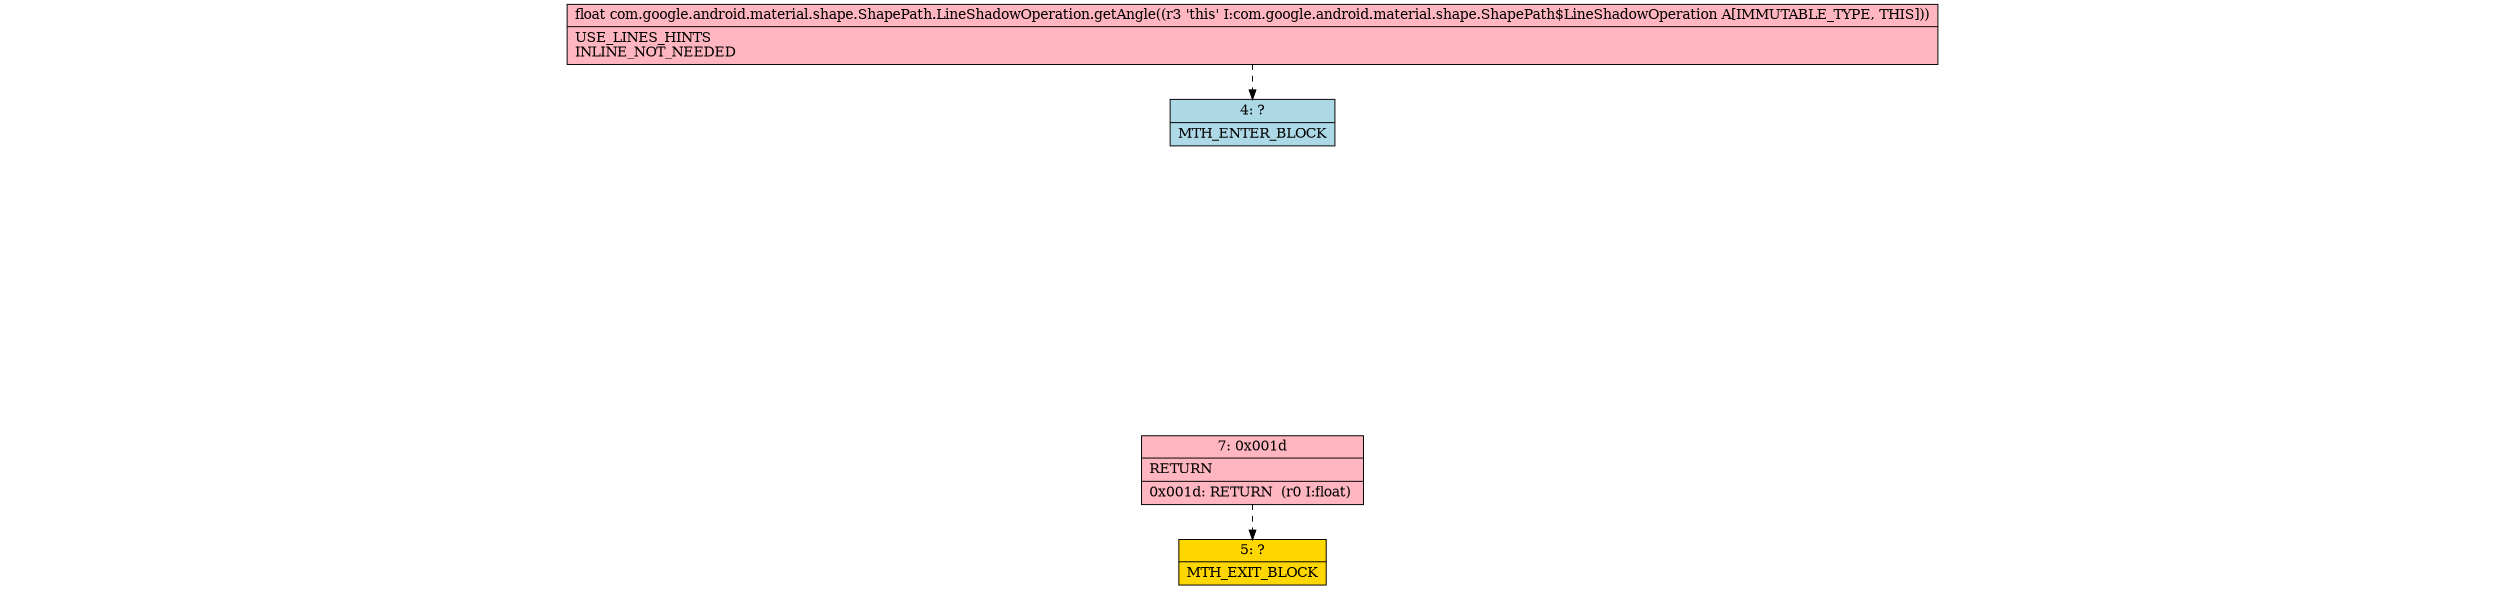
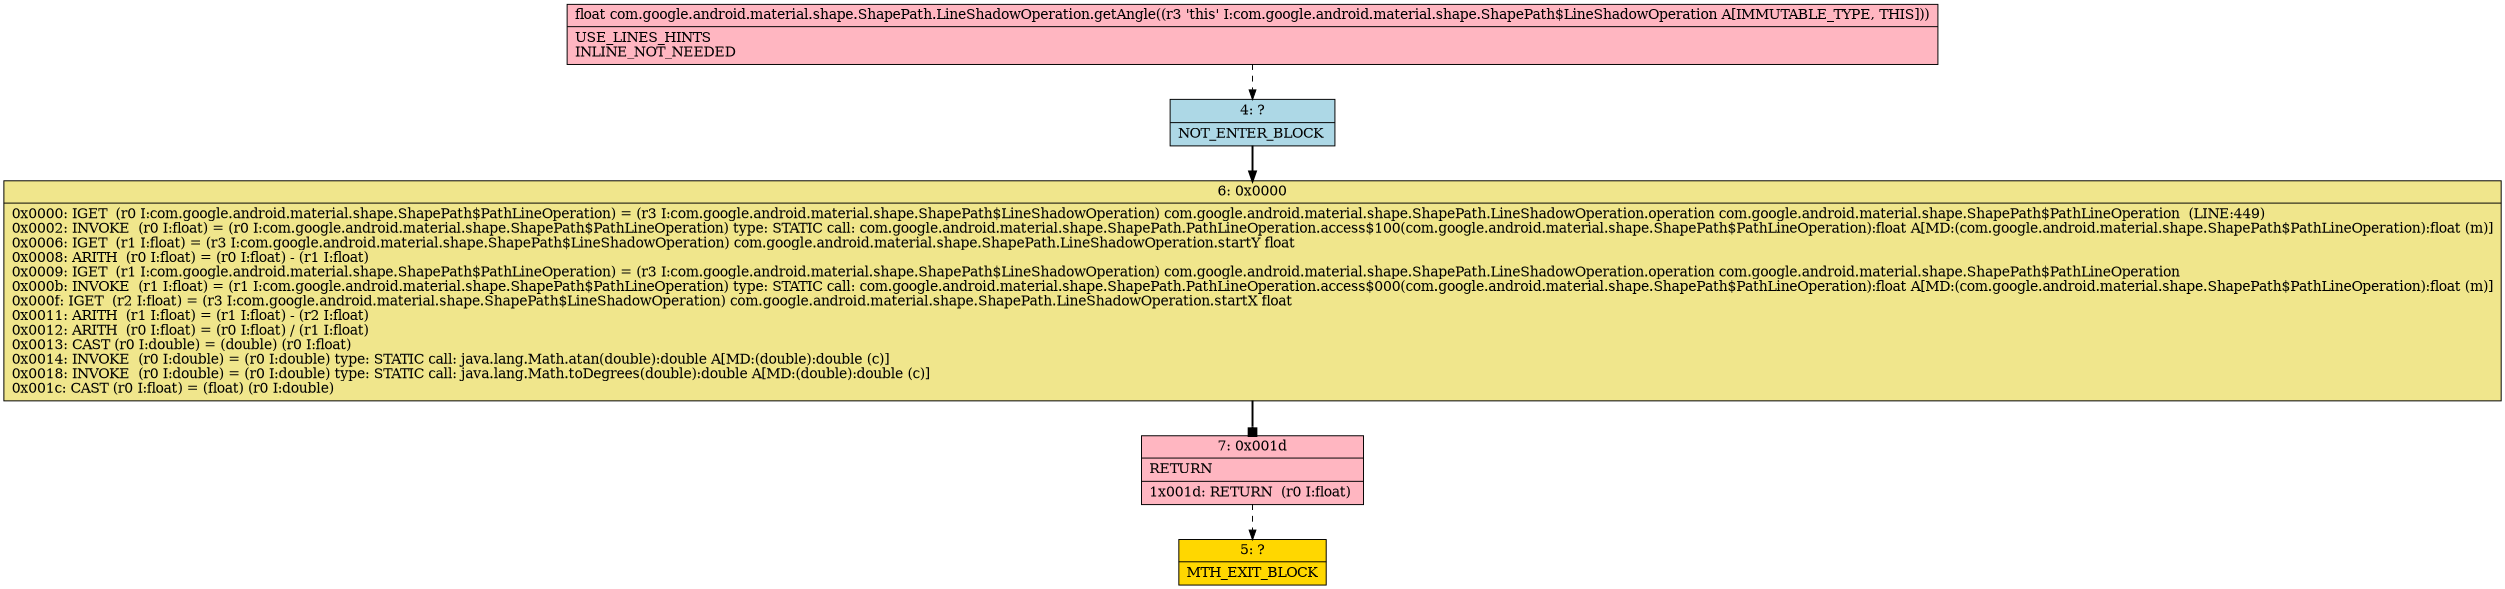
node "4: ?": text "MTH_ENTER_BLOCK" -> "NOT_ENTER_BLOCK"
node "6: 0x0000": added
node "7: 0x001d": text "0x001d: RETURN  (r0 I:float)" -> "1x001d: RETURN  (r0 I:float)"
